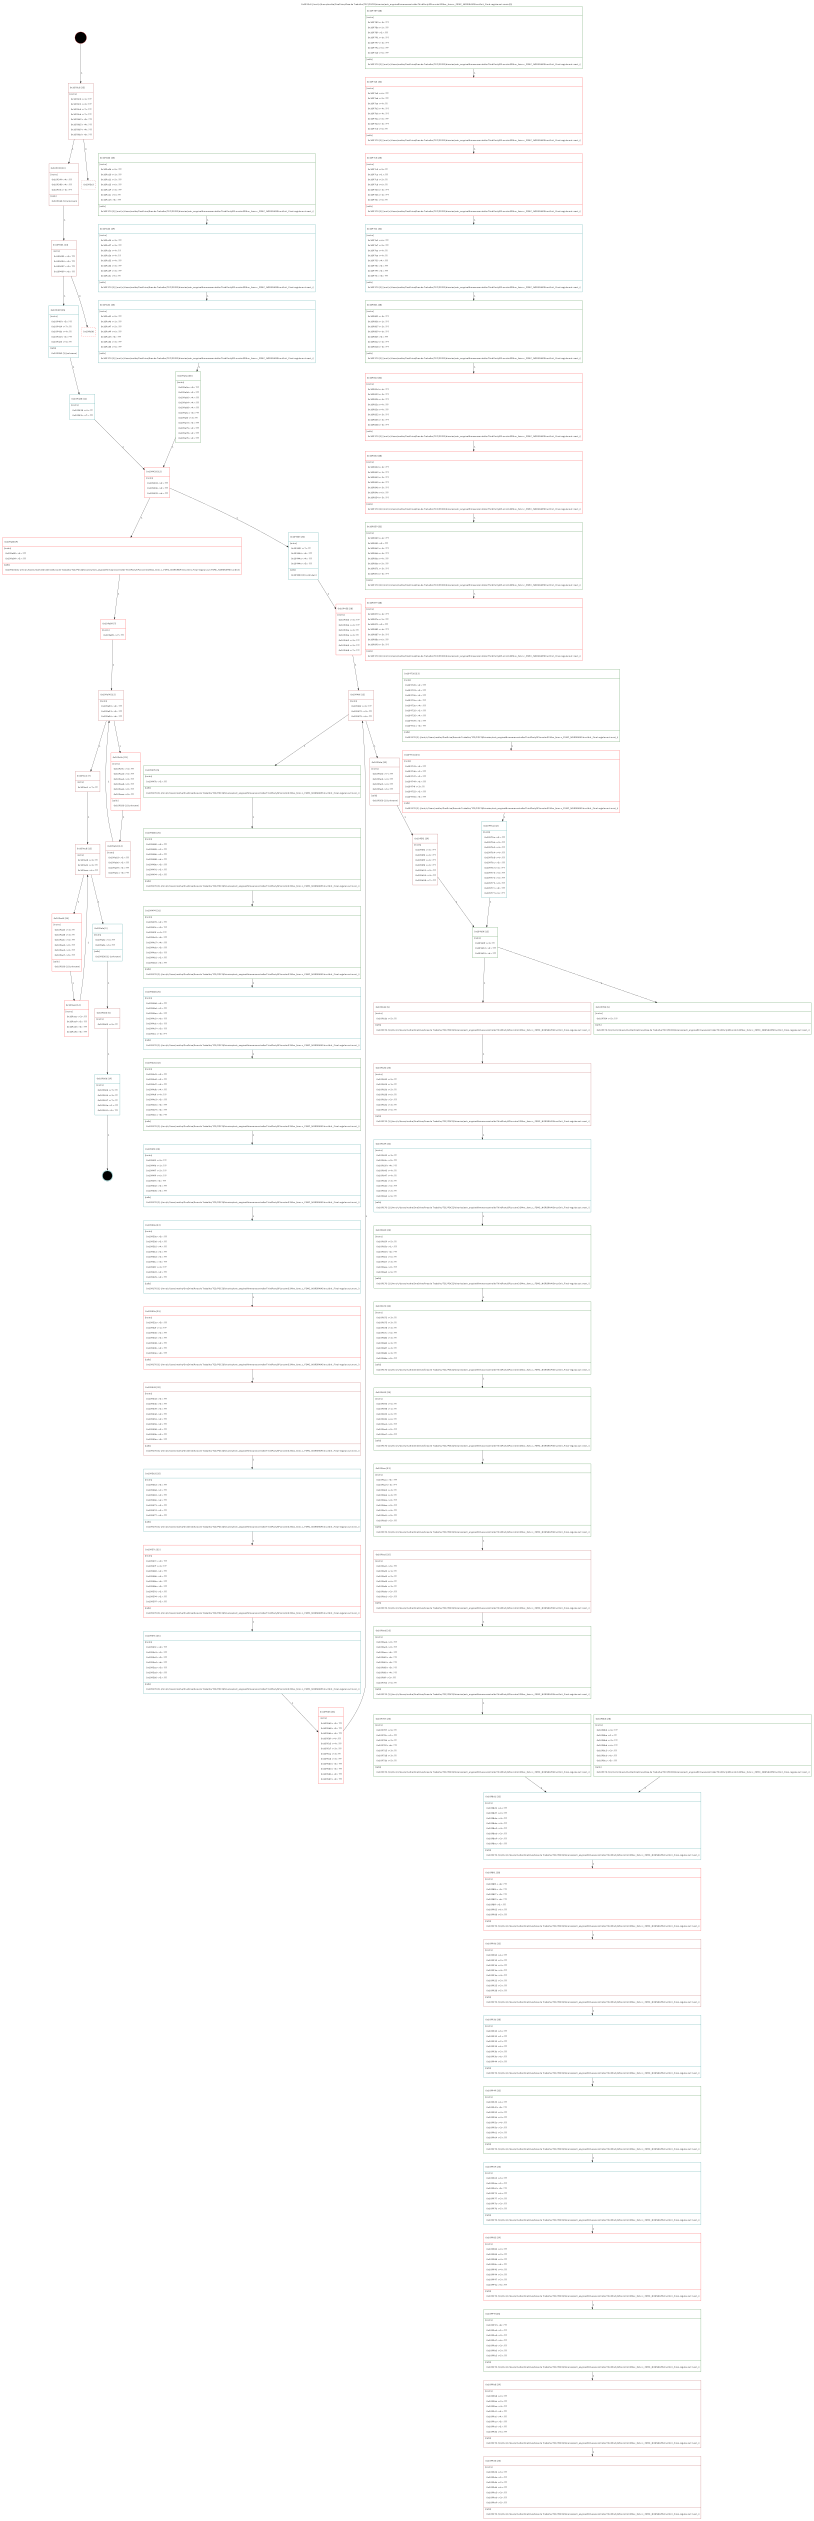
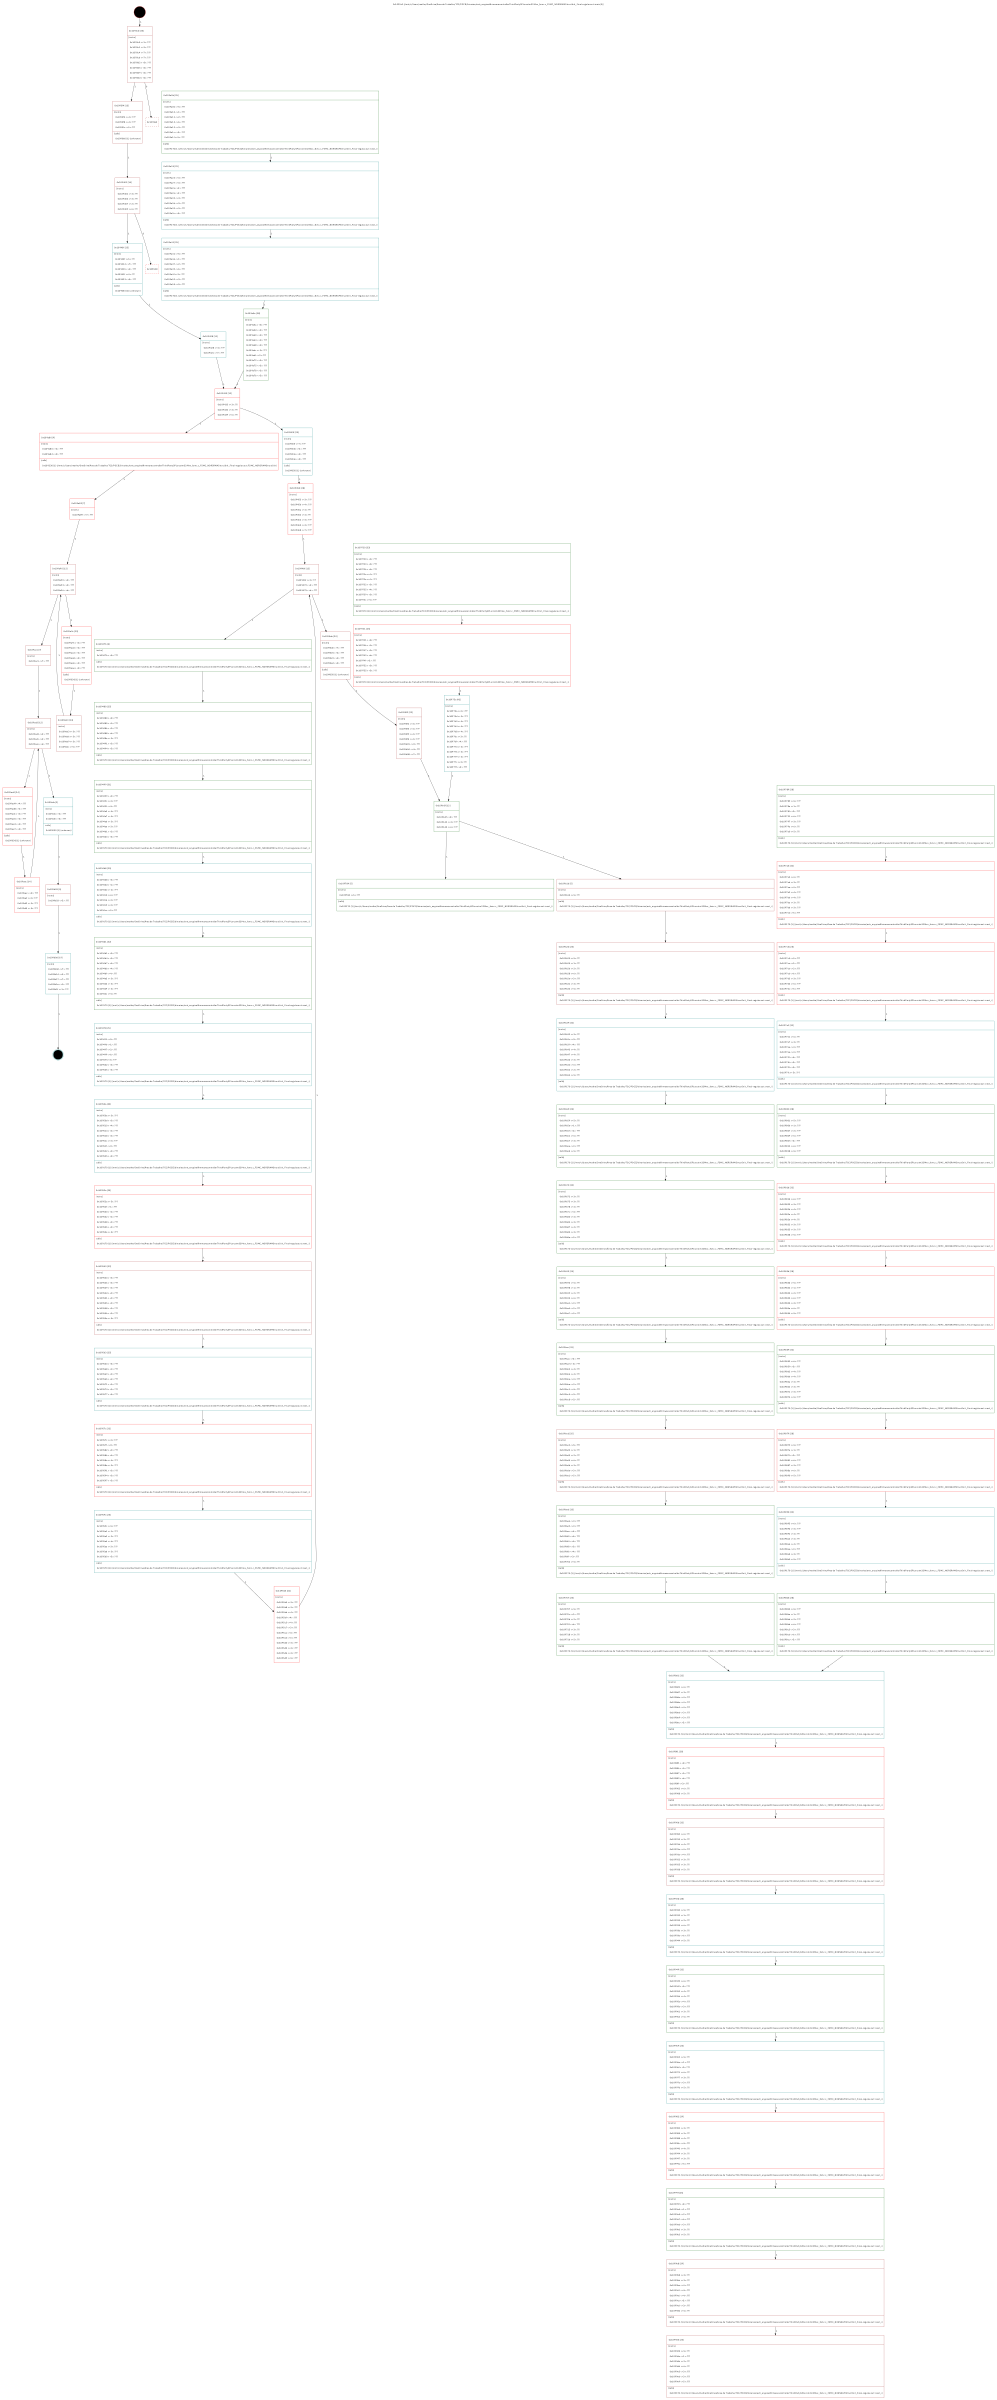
node "0x109895 [32]": added
